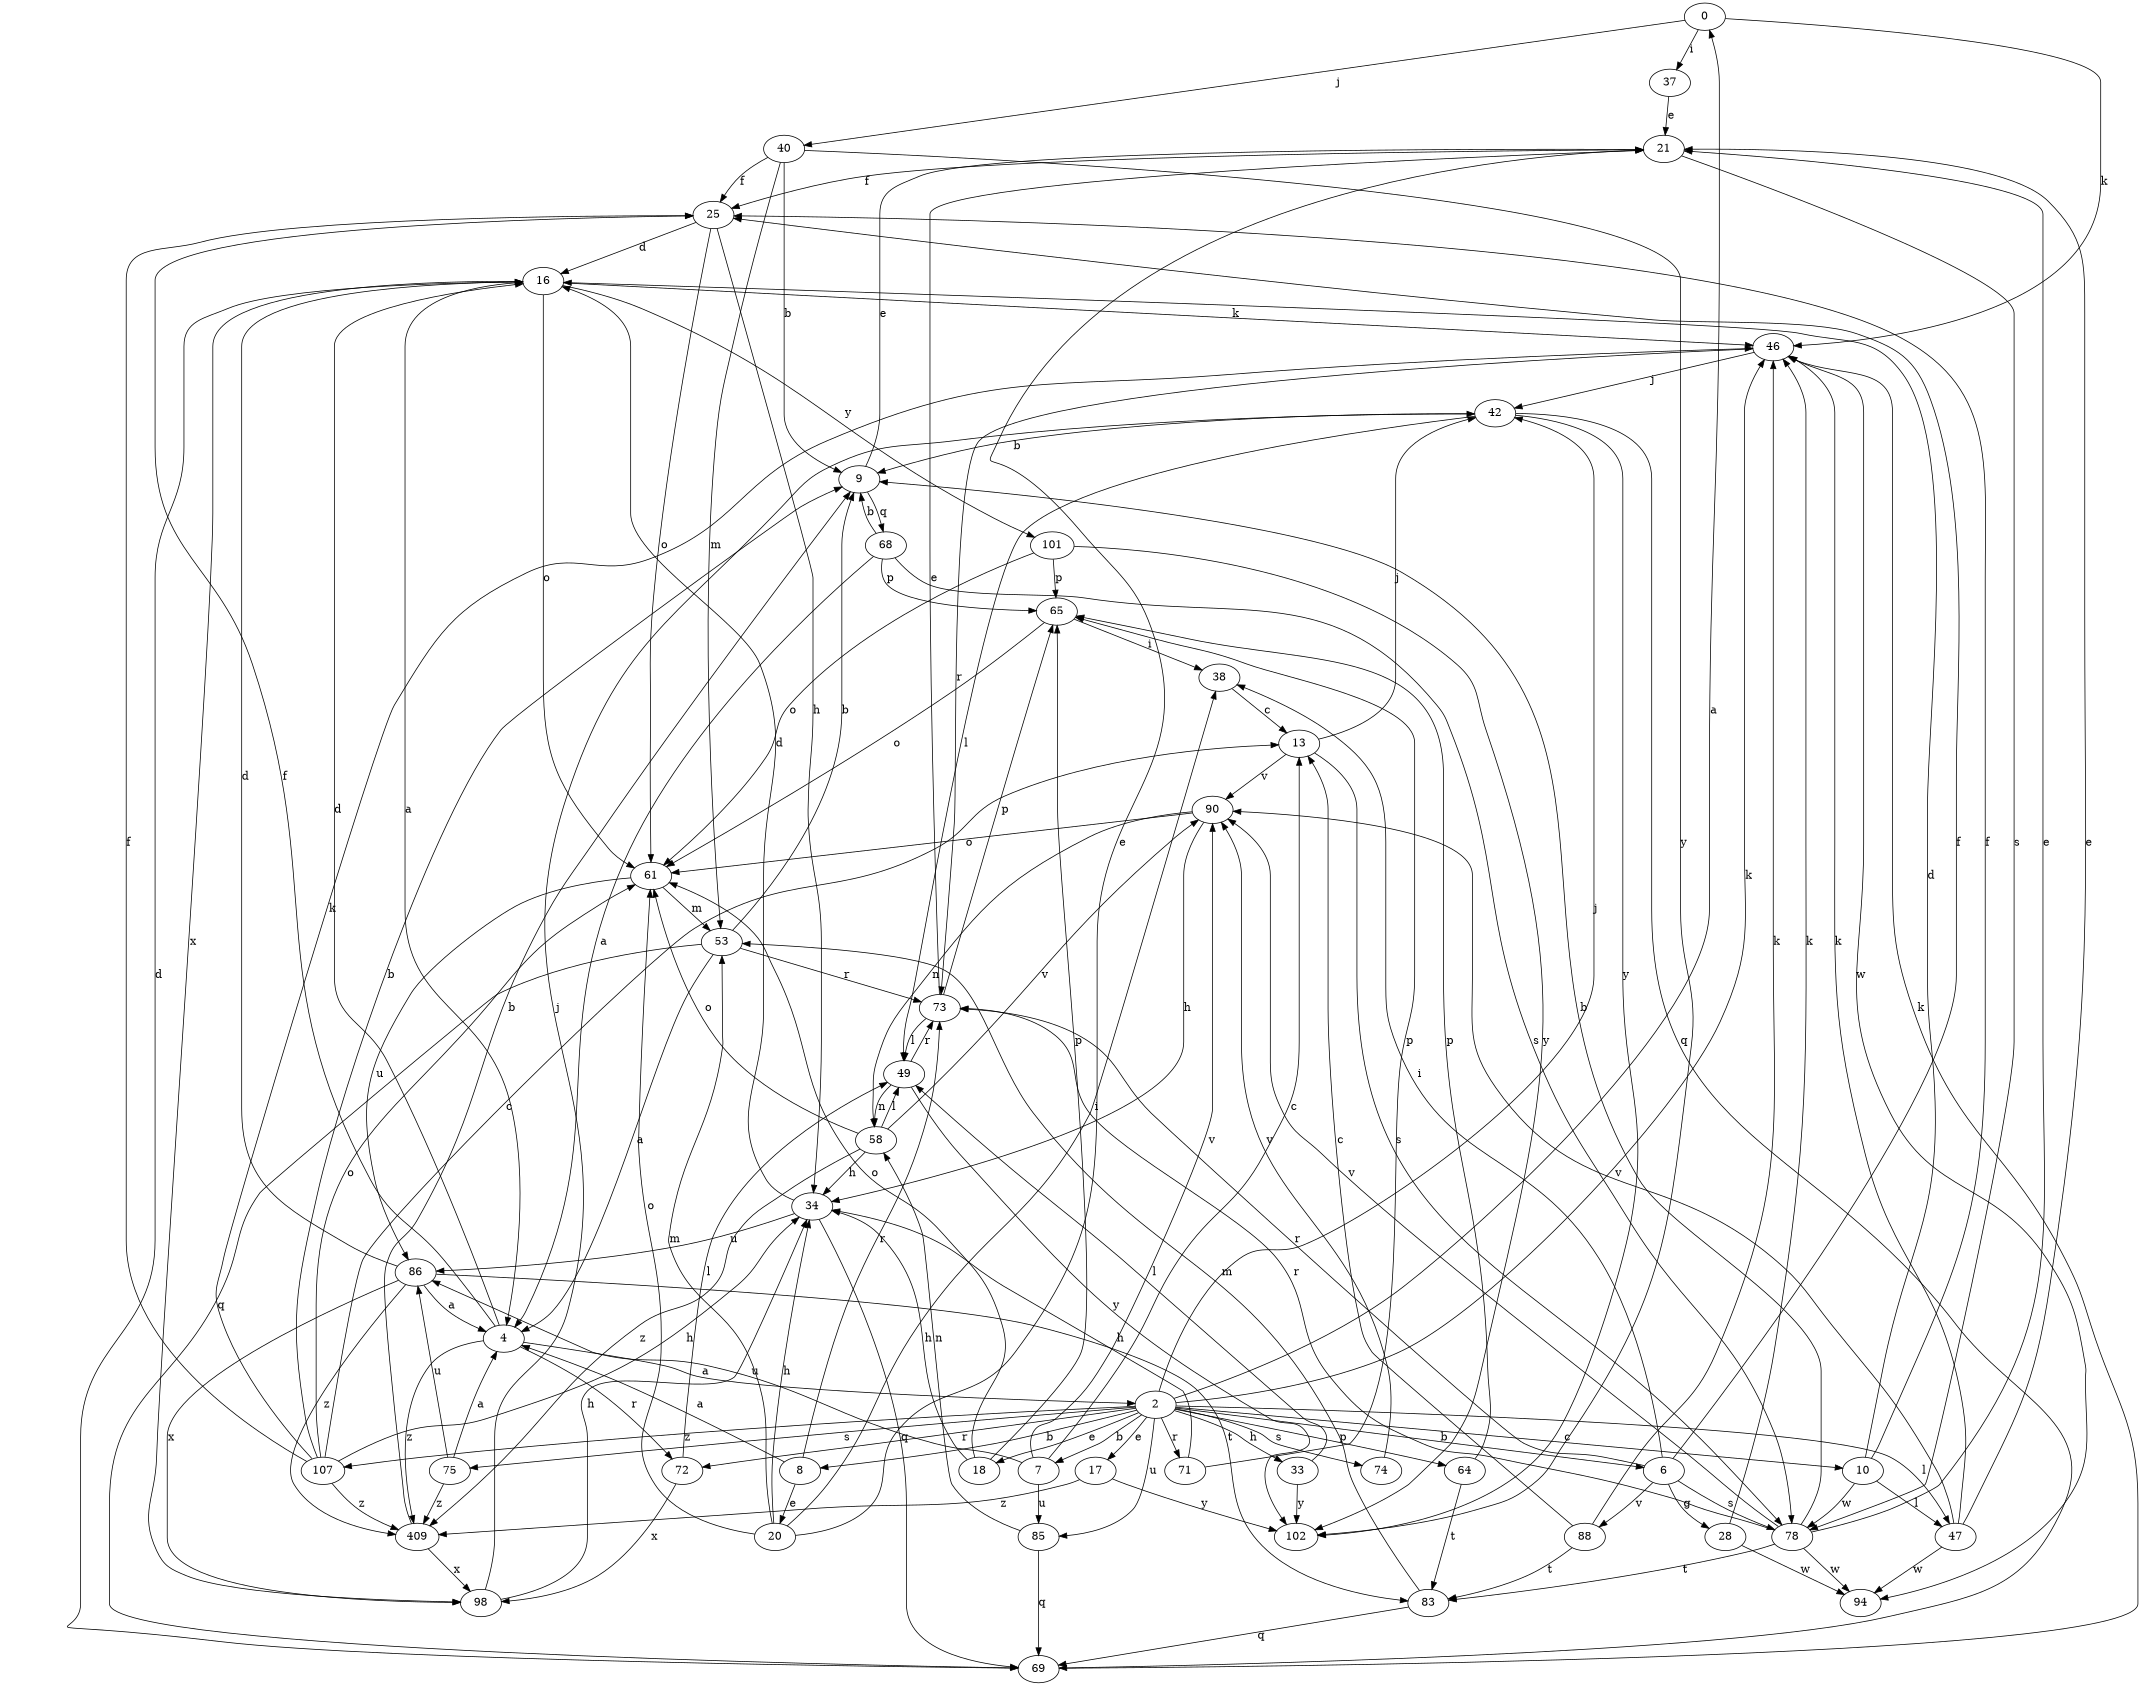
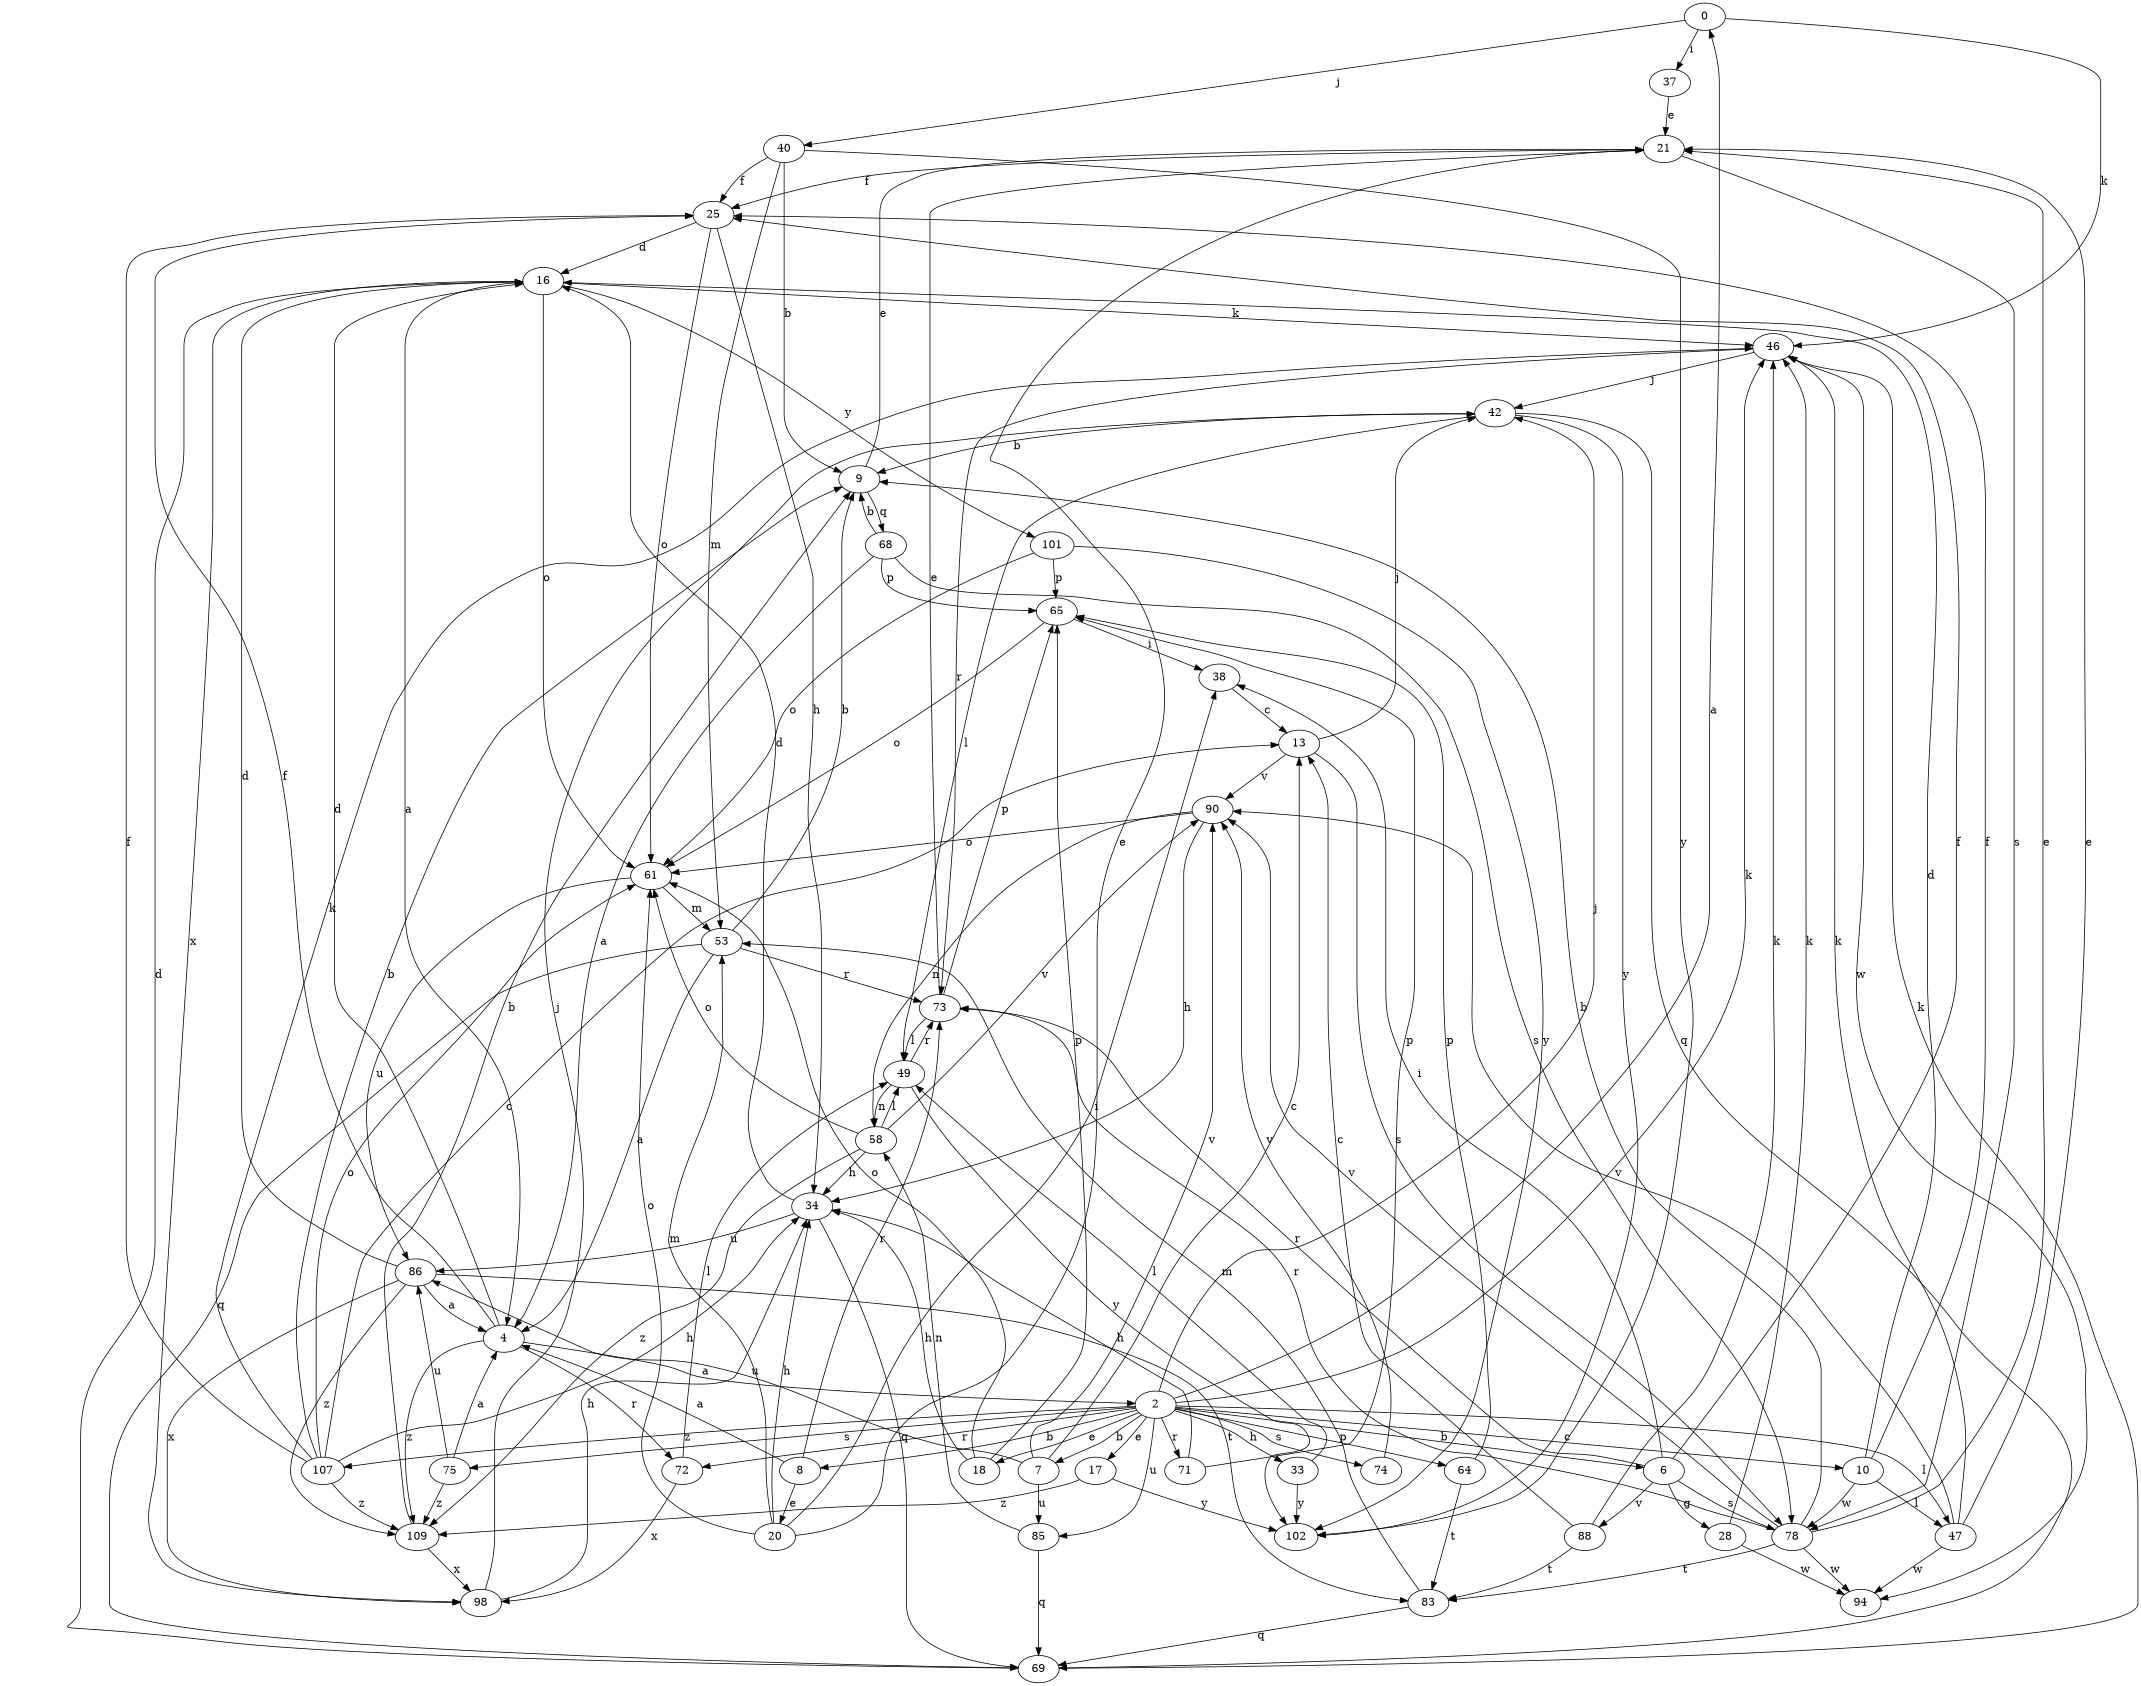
node "409": label "409" -> "109"
